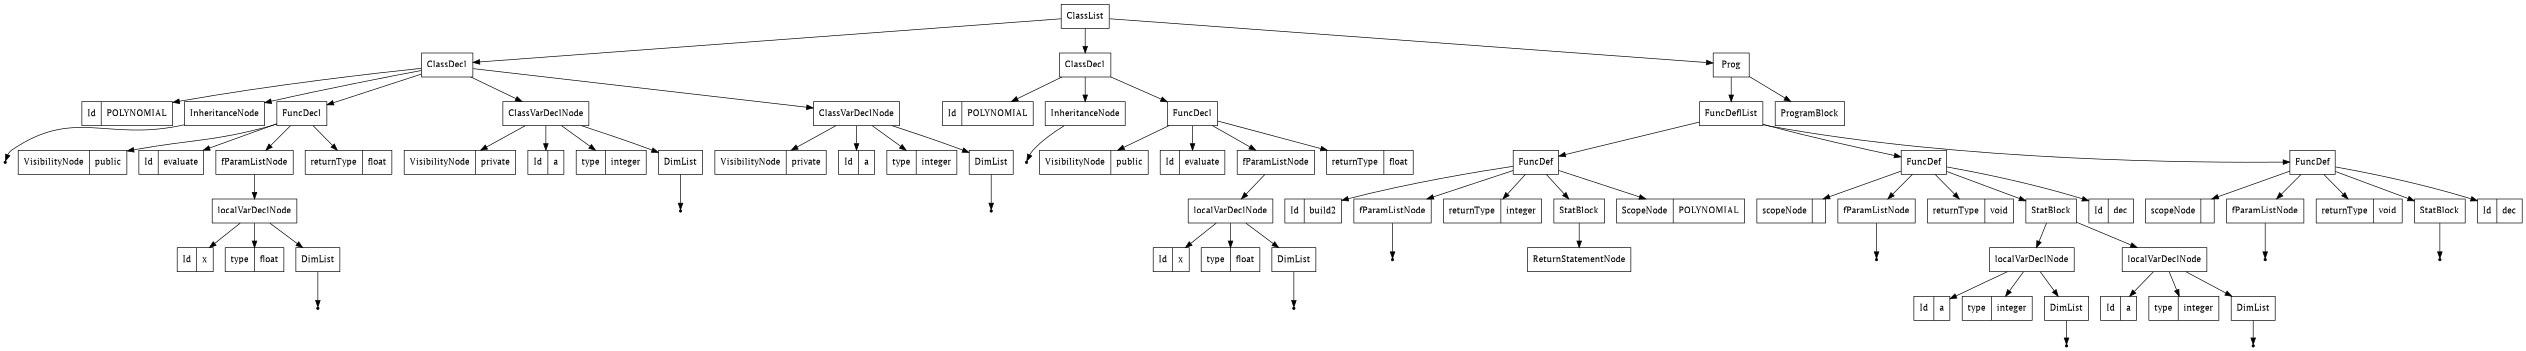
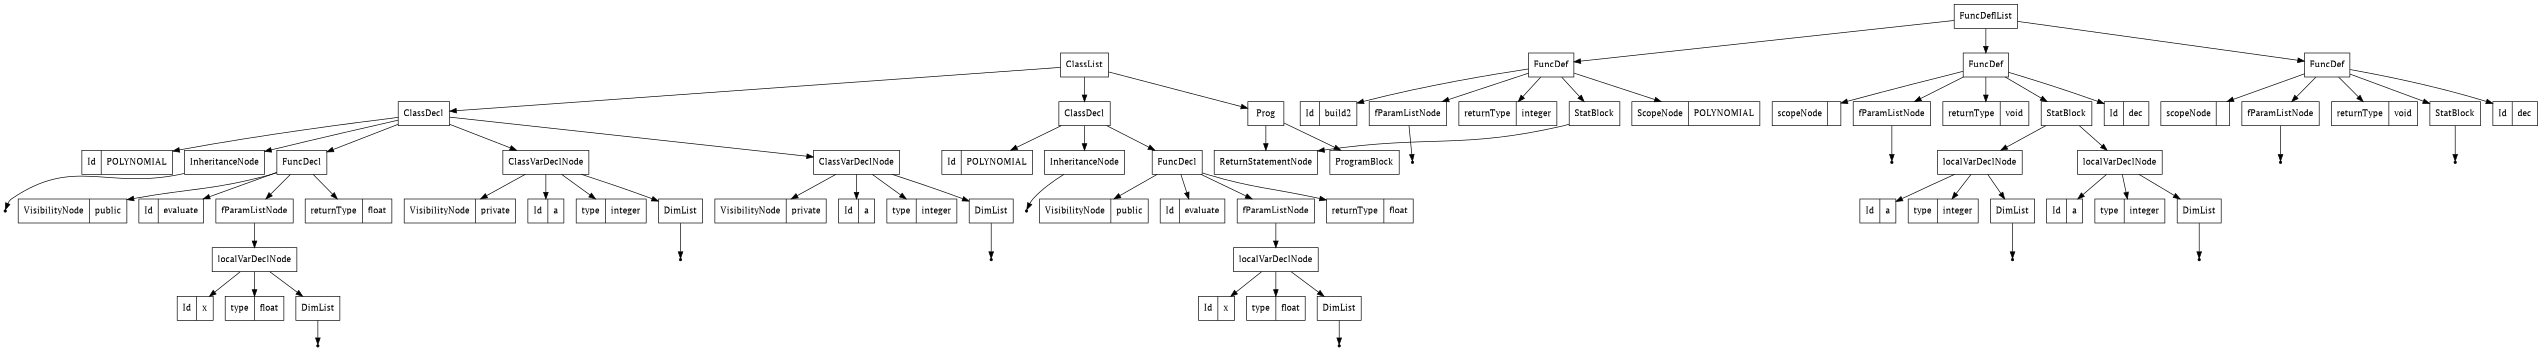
edge "Prog" -> "FuncDeflList": now "Prog" -> "ReturnStatementNode"
